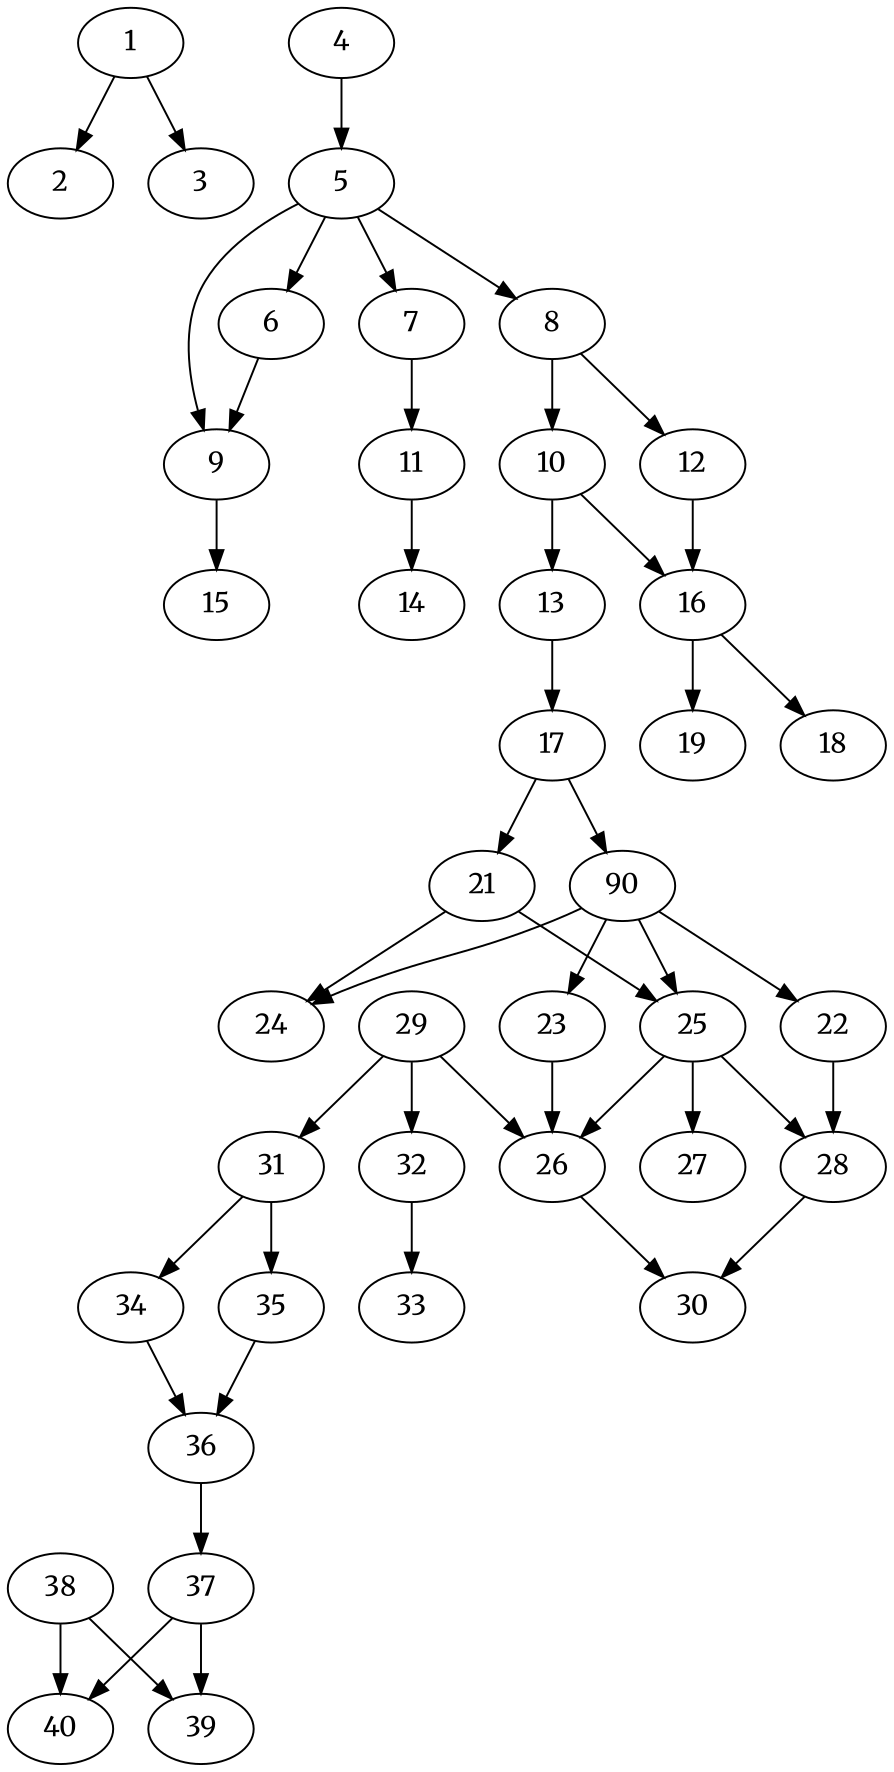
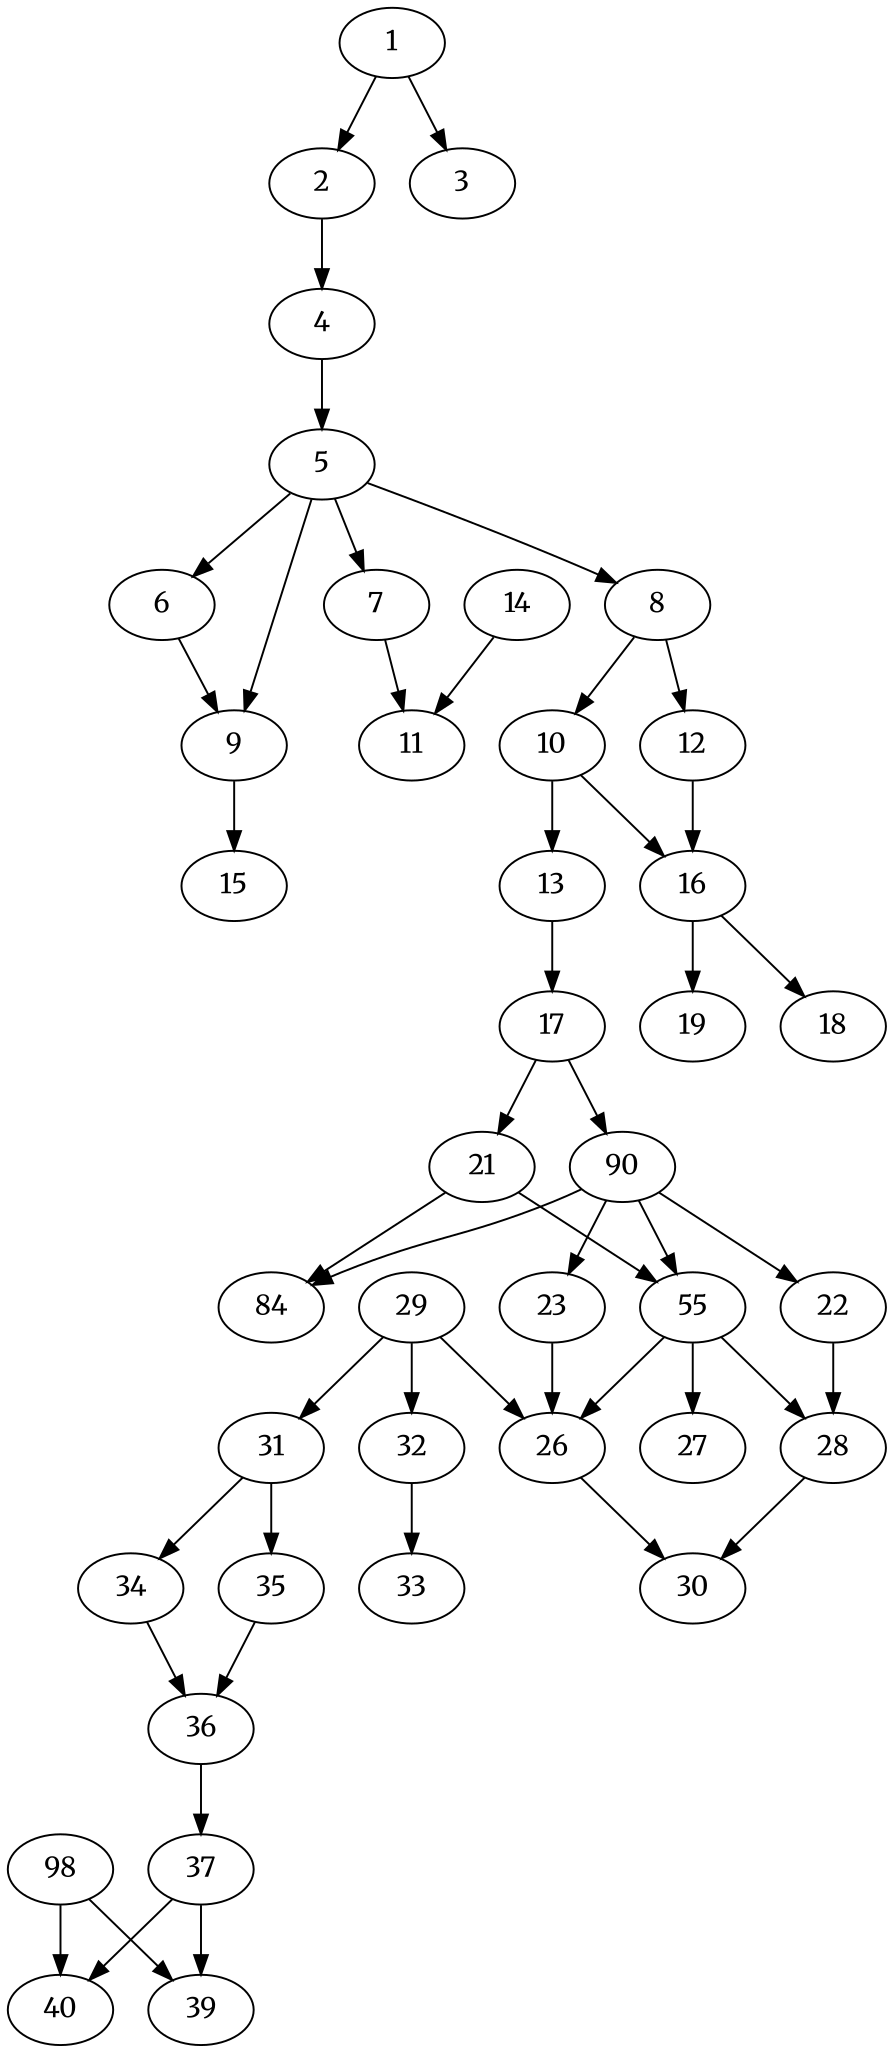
edge "2" -> "4": added
edge "11" -> "14": reversed
node "24": label "24" -> "84"
node "25": label "25" -> "55"
node "38": label "38" -> "98"
